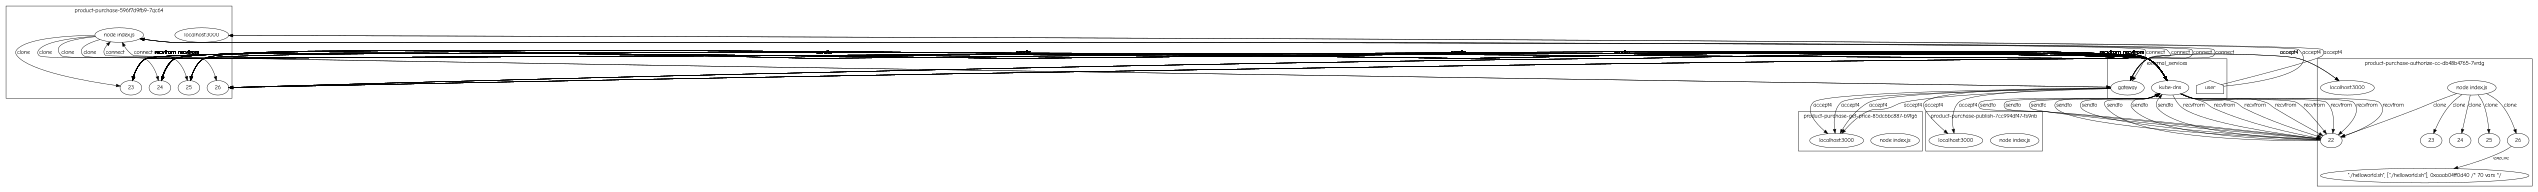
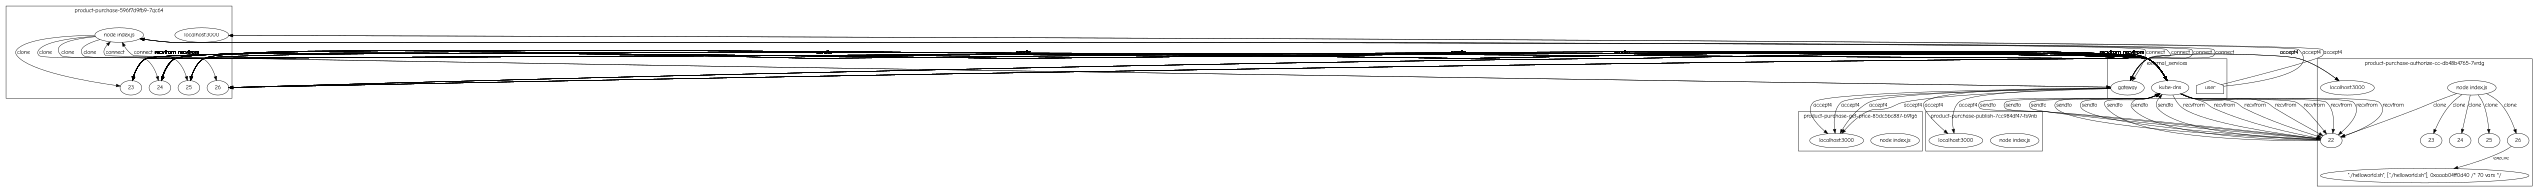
cluster " product-purchase-get-price-85dc6bc887-b9tg6 ": label " product-purchase-get-price-85dc6bc887-b9tg6 " -> " product-purchase-get-price-85dc5bc887-b9tg6 "
cluster " product-purchase-publish-7cc994df47-ts9nb ": label " product-purchase-publish-7cc994df47-ts9nb " -> " product-purchase-publish-7cc984df47-ts9nb "
